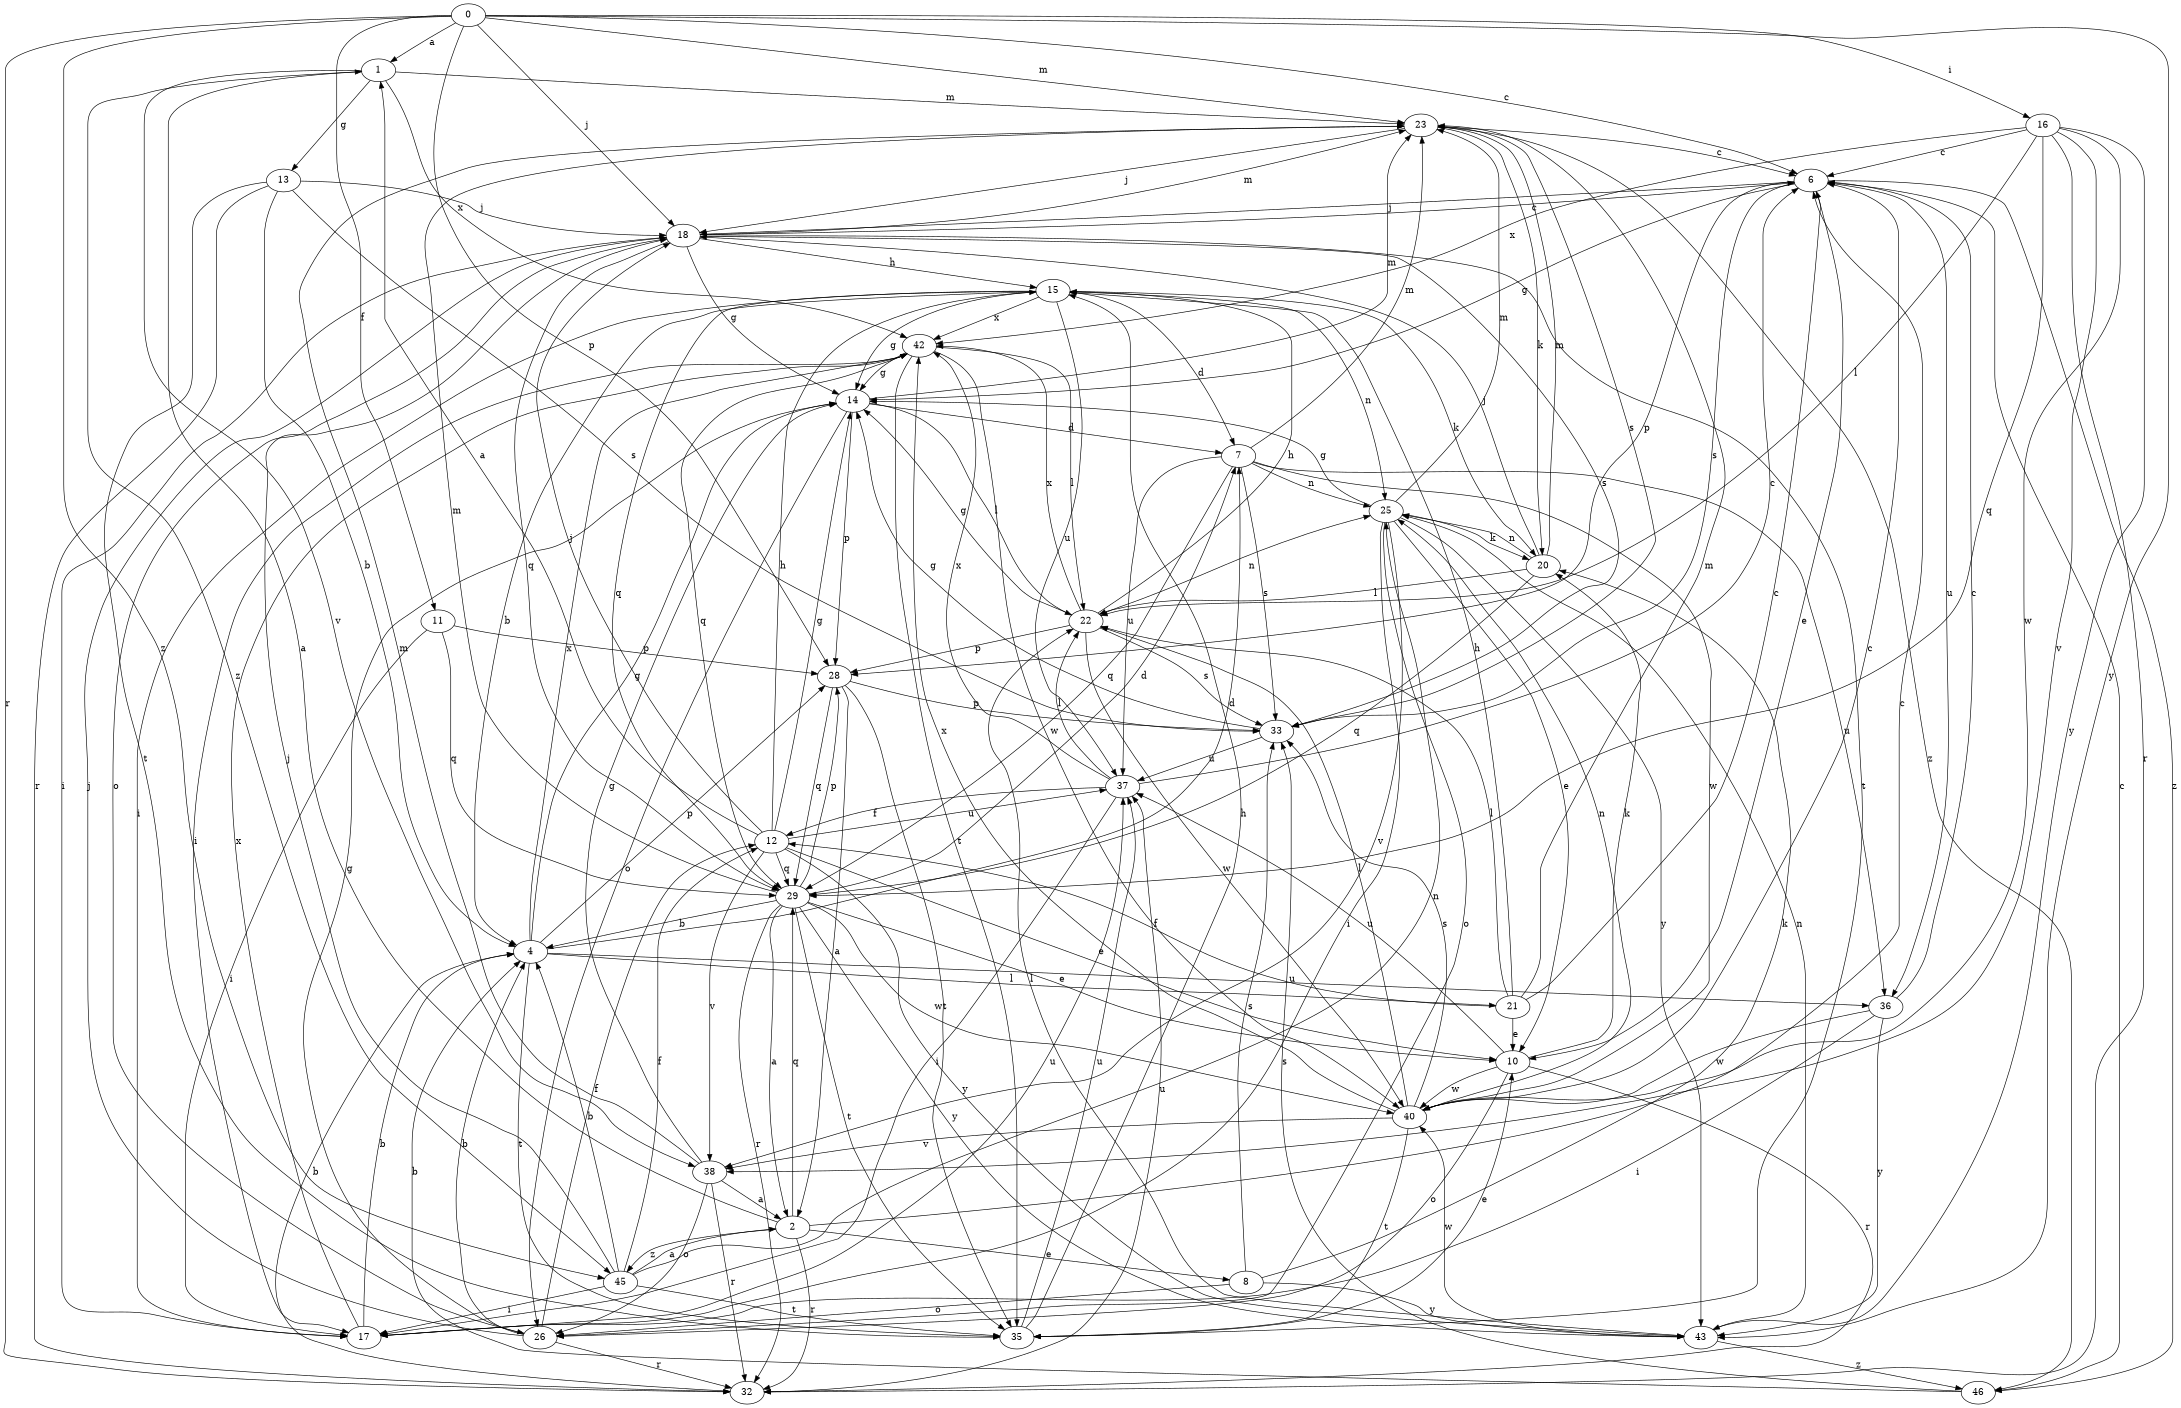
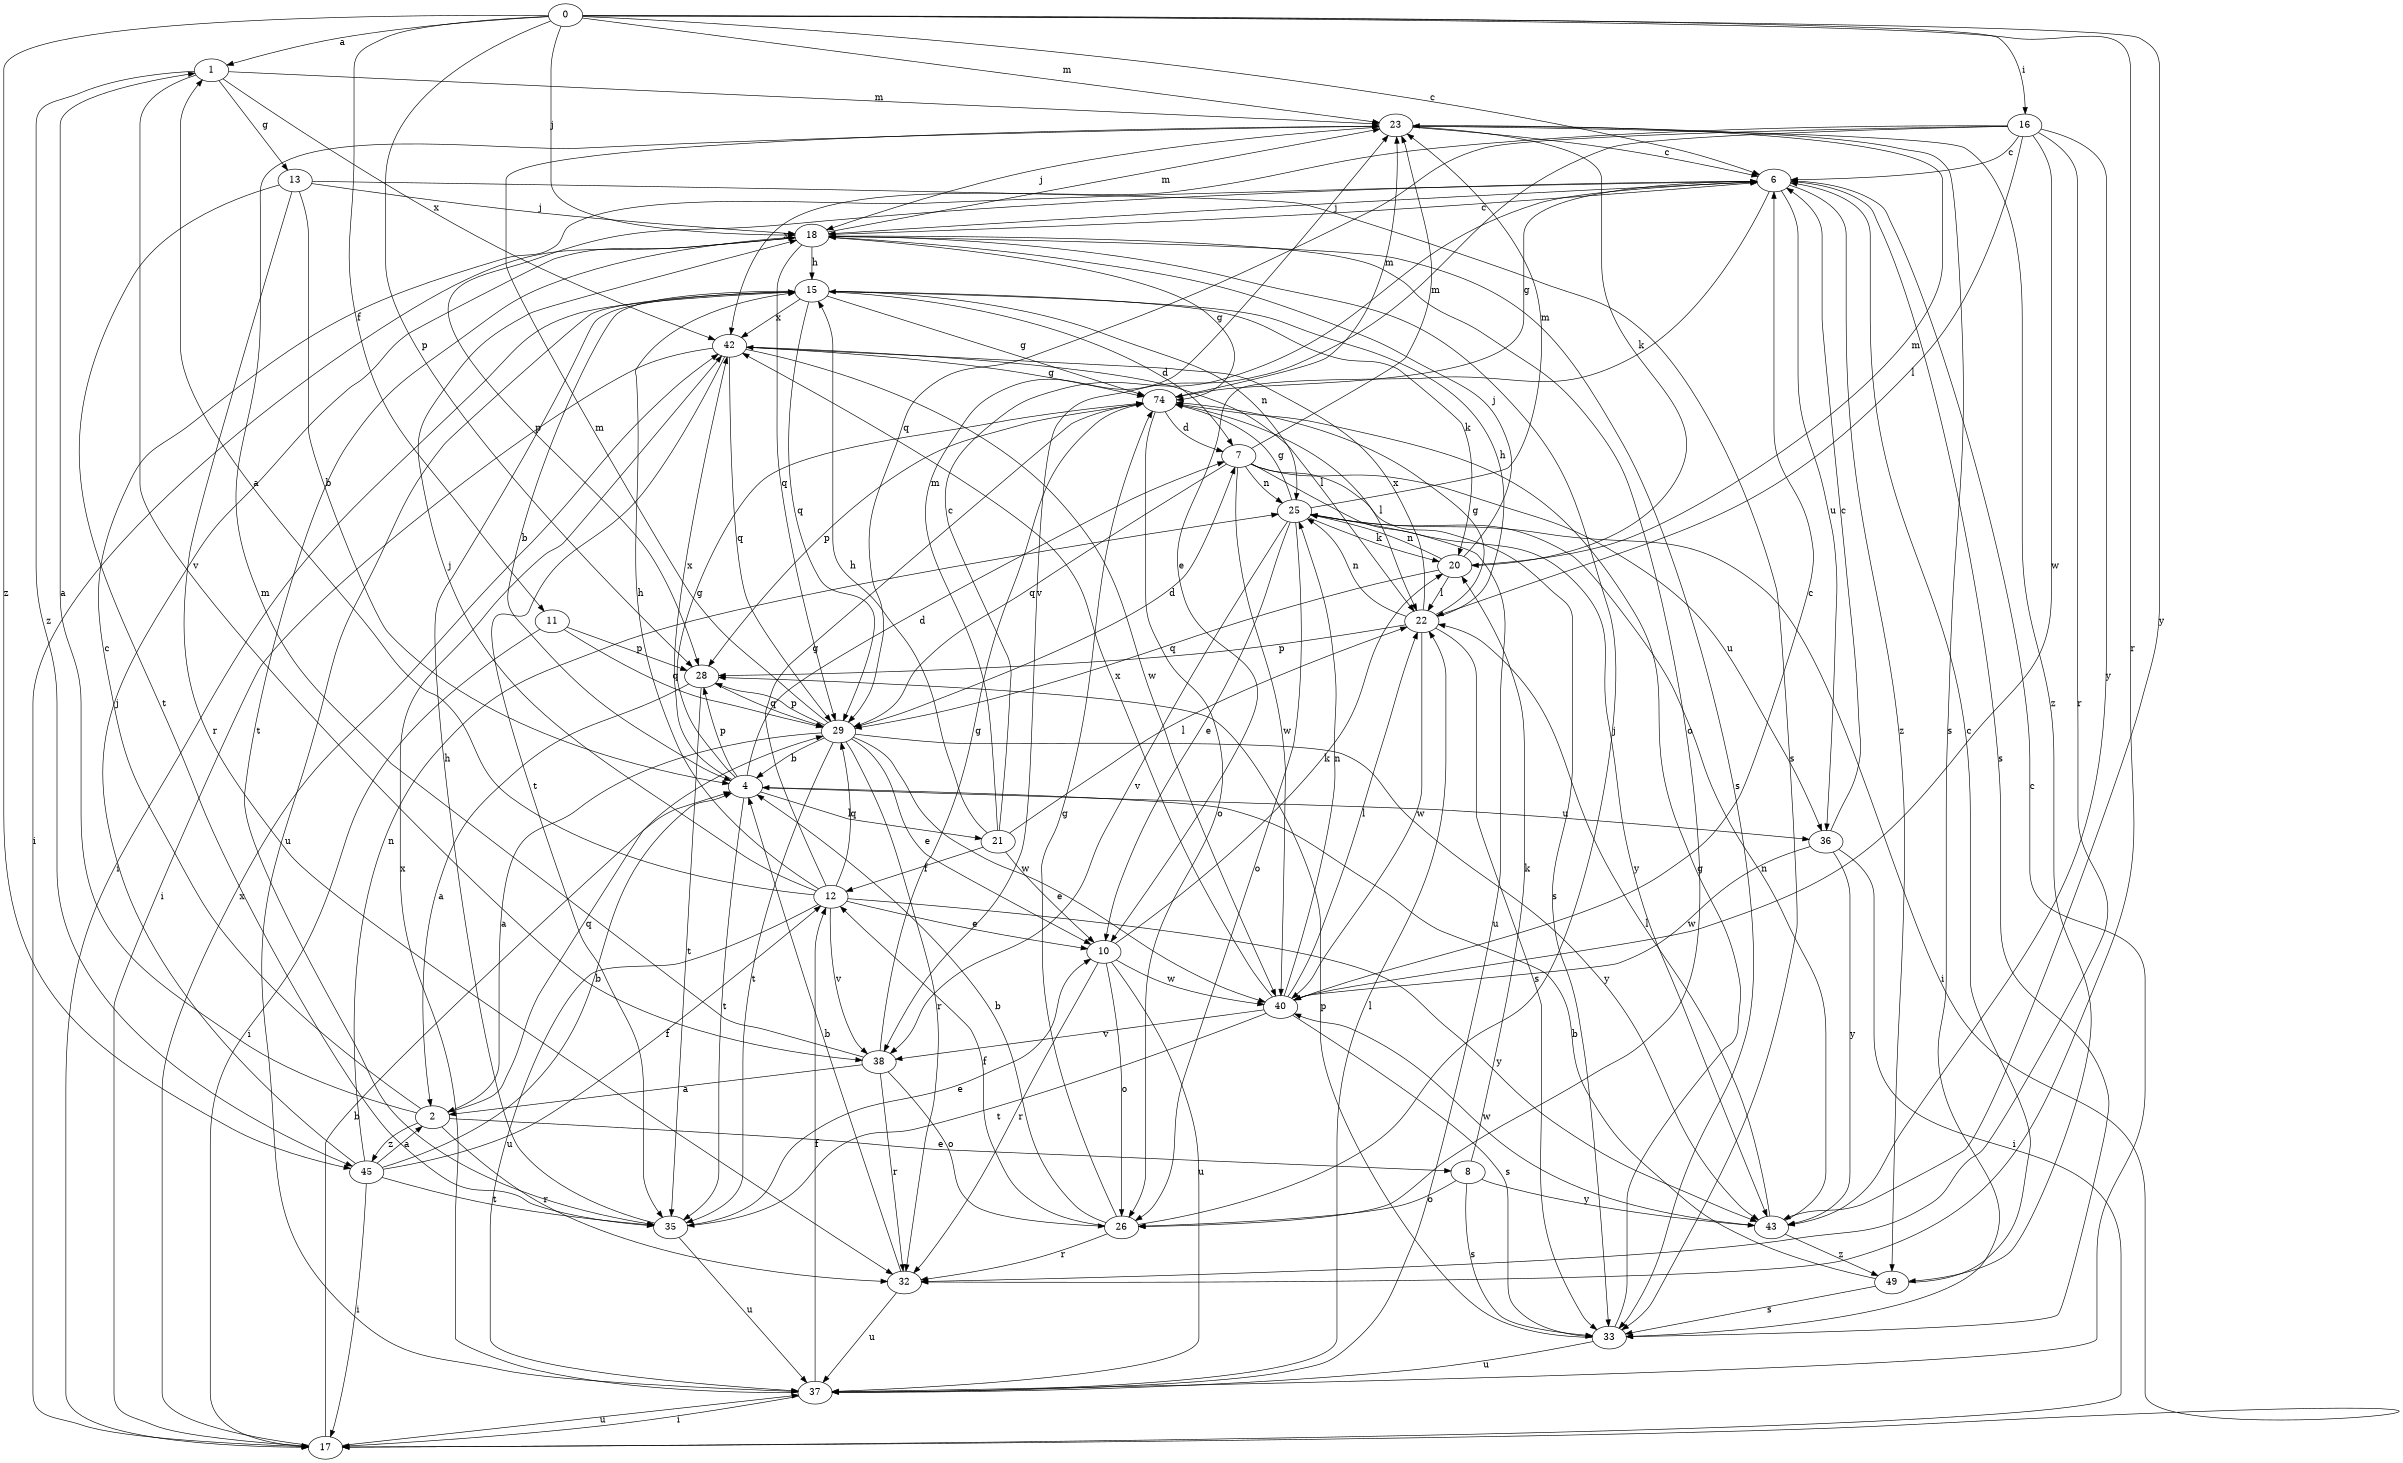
node "14": label "14" -> "74"
edge "28" -> "33": reversed
node "46": label "46" -> "49"
